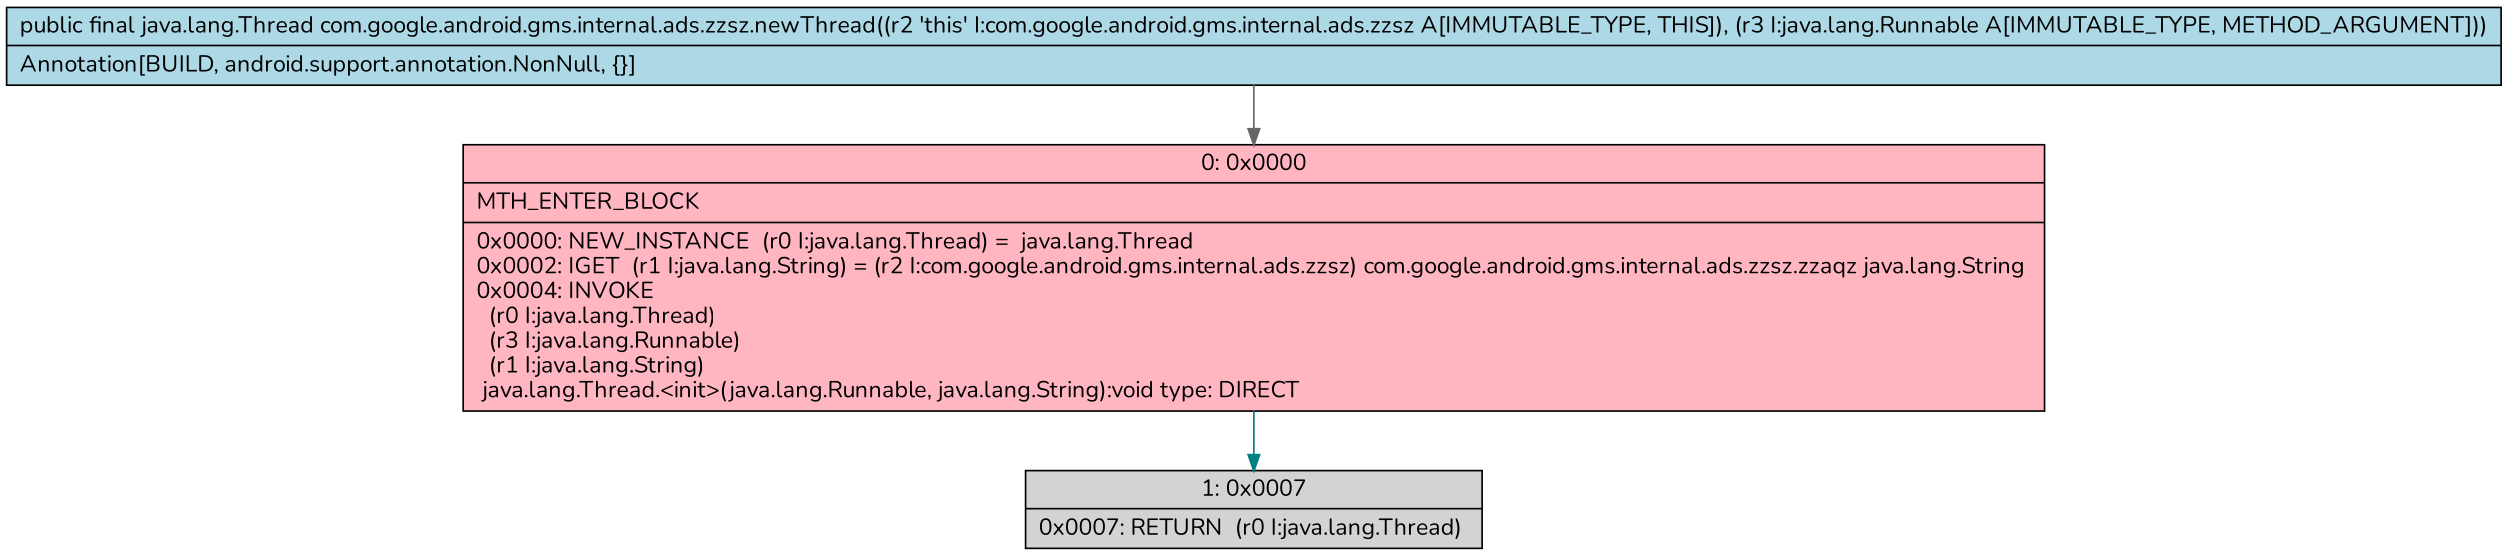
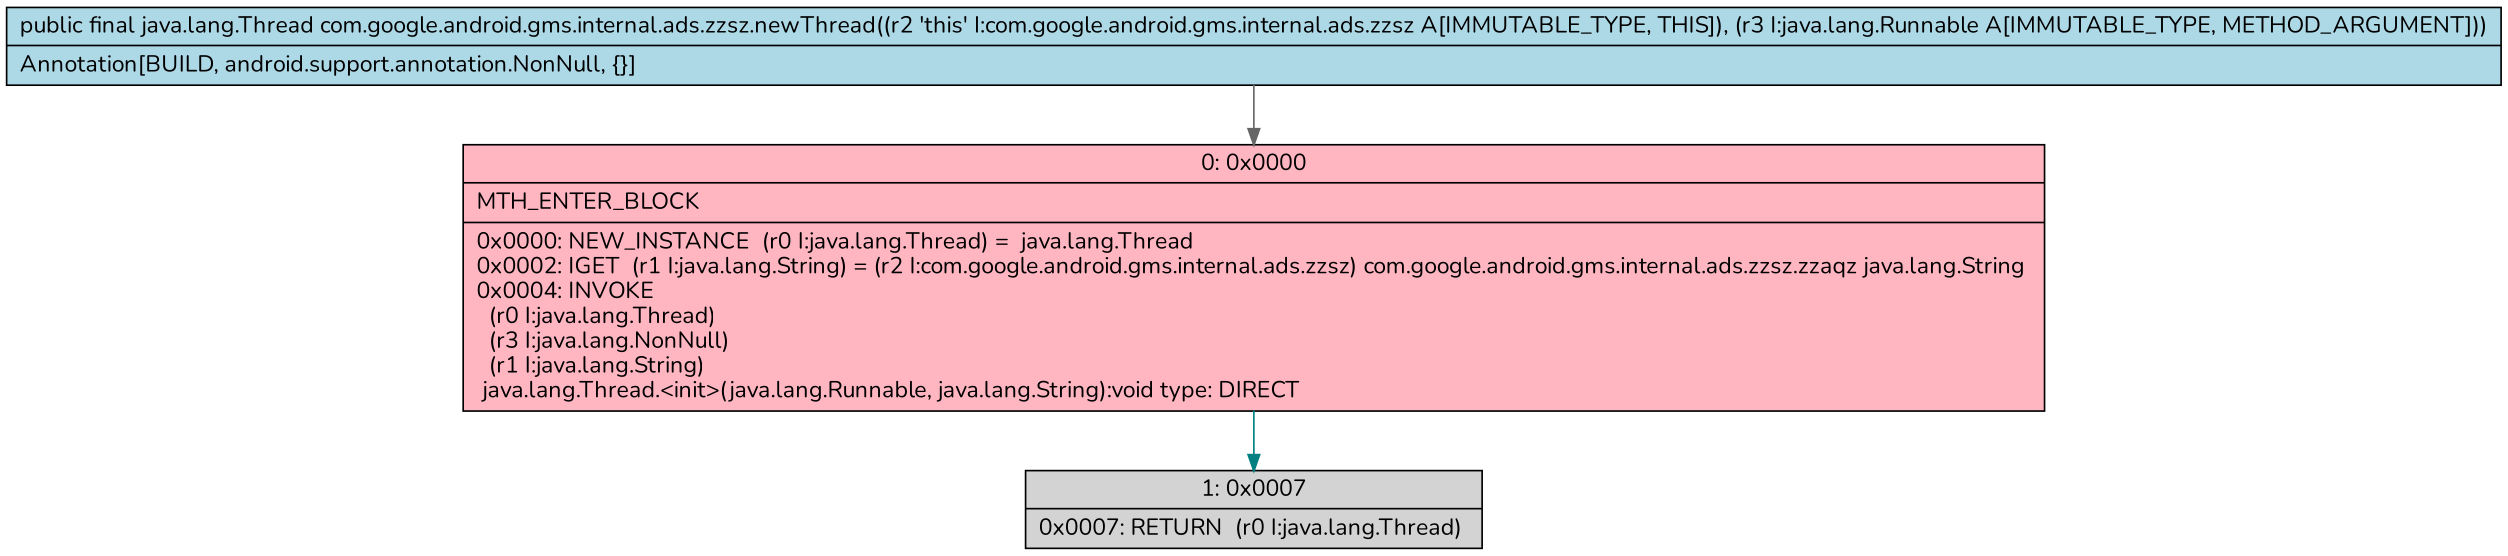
node "0: 0x0000": text "(r3 I:java.lang.Runnable)" -> "(r3 I:java.lang.NonNull)"
